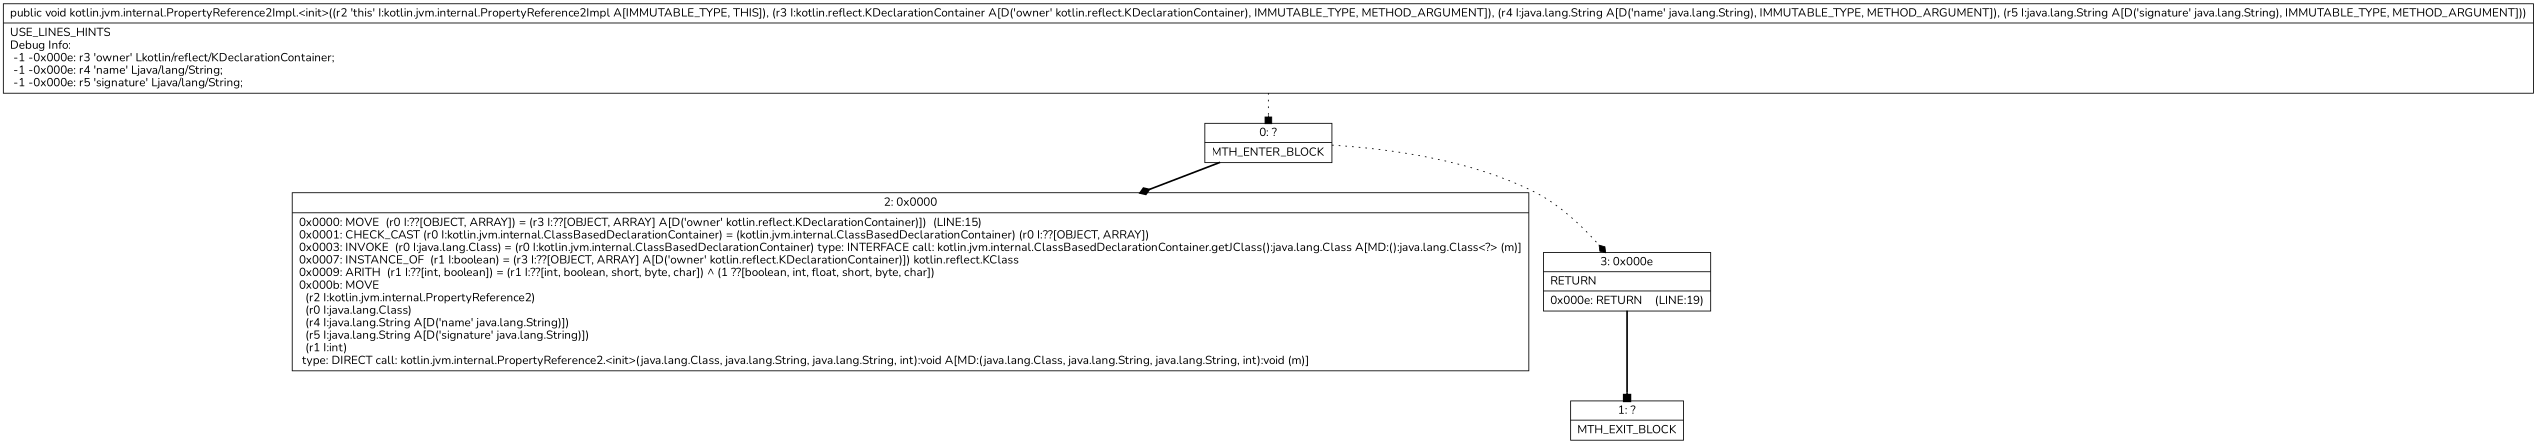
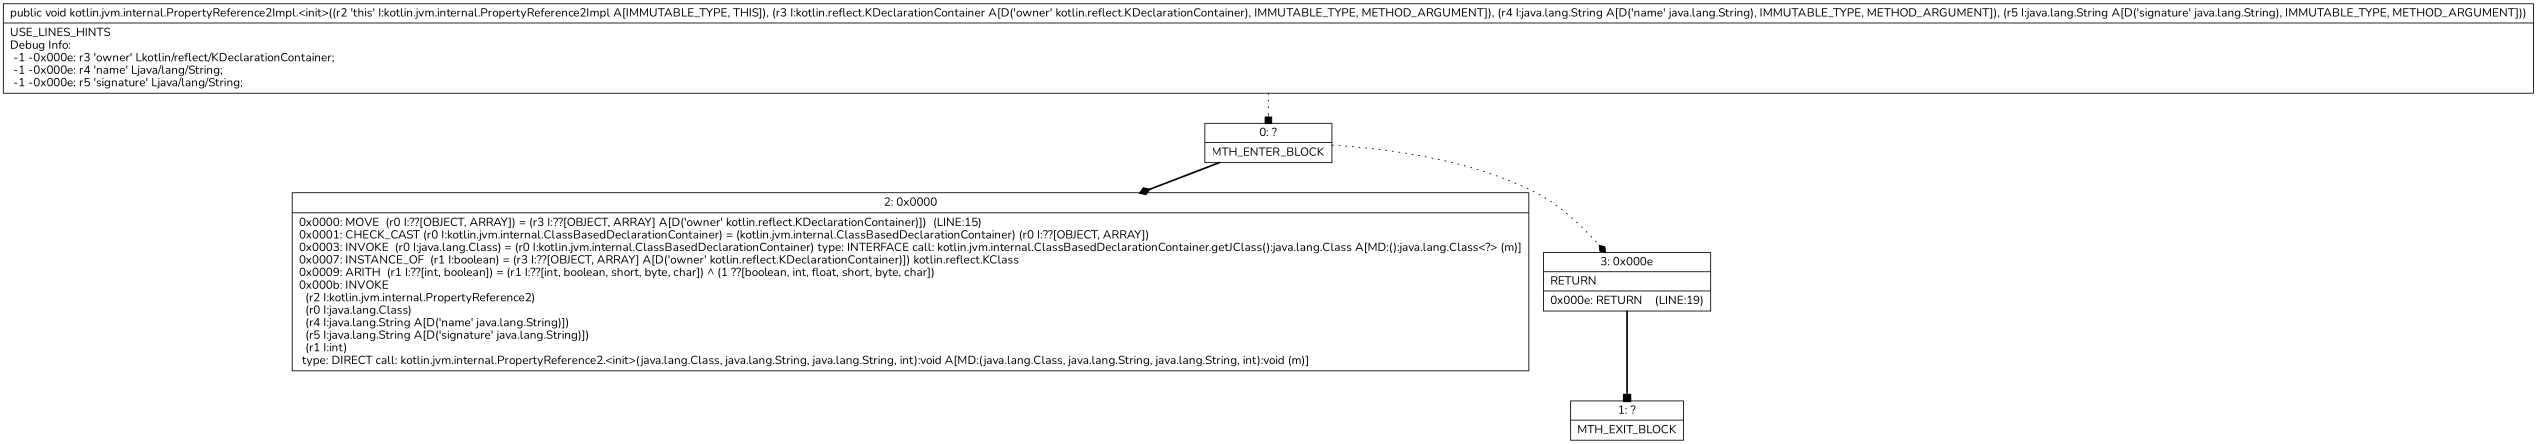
node "2: 0x0000": text "0x000b: MOVE" -> "0x000b: INVOKE"
